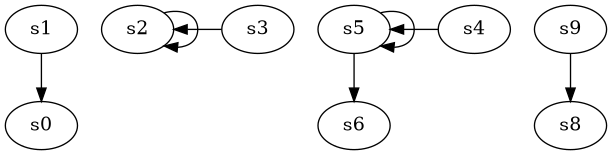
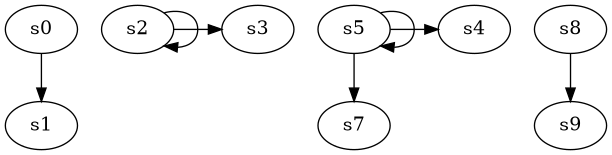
edge "s3" -> "s2": reversed
edge "s4" -> "s5": reversed
edge "s1" -> "s0": reversed
edge "s9" -> "s8": reversed
node "s6": label "s6" -> "s7"
